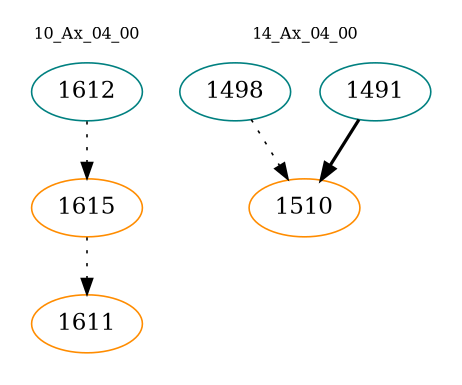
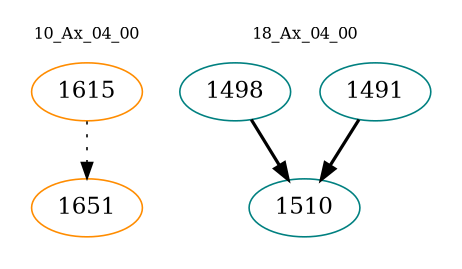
cluster "14_Ax_04_00": label "14_Ax_04_00" -> "18_Ax_04_00"
node "1612": removed
edge "1498" -> "1510": style dotted -> bold
node "1510": color darkorange -> teal
node "1611": label "1611" -> "1651"
